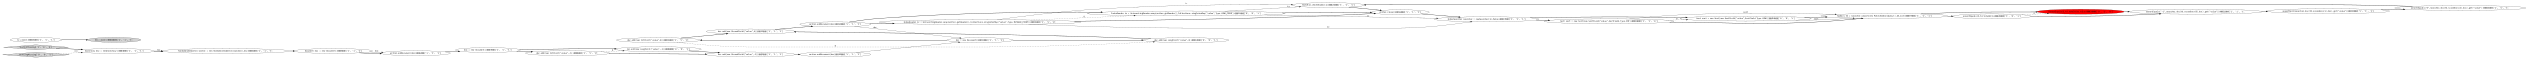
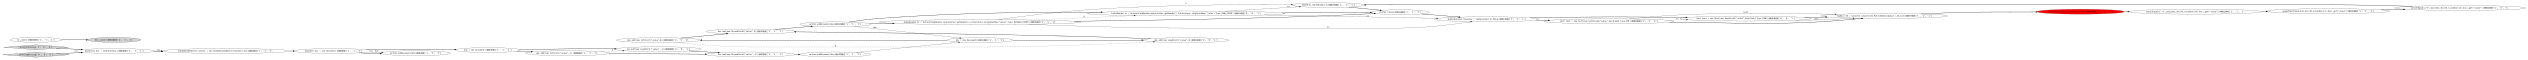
node "assertEquals(3,td.totalHits)@@@20@@@['1', '0', '1']": removed
edge "writer.addDocument(doc)@@@6@@@['1', '1', '1']" -> "doc = new Document()@@@7@@@['1', '1', '1']": now "Document doc = new Document()@@@5@@@['1', '1', '1']" -> "doc = new Document()@@@7@@@['1', '1', '1']"
edge "testLongMissing['0', '0', '1']" -> "Directory dir = newDirectory()@@@3@@@['1', '1', '1']": style dashed -> bold
